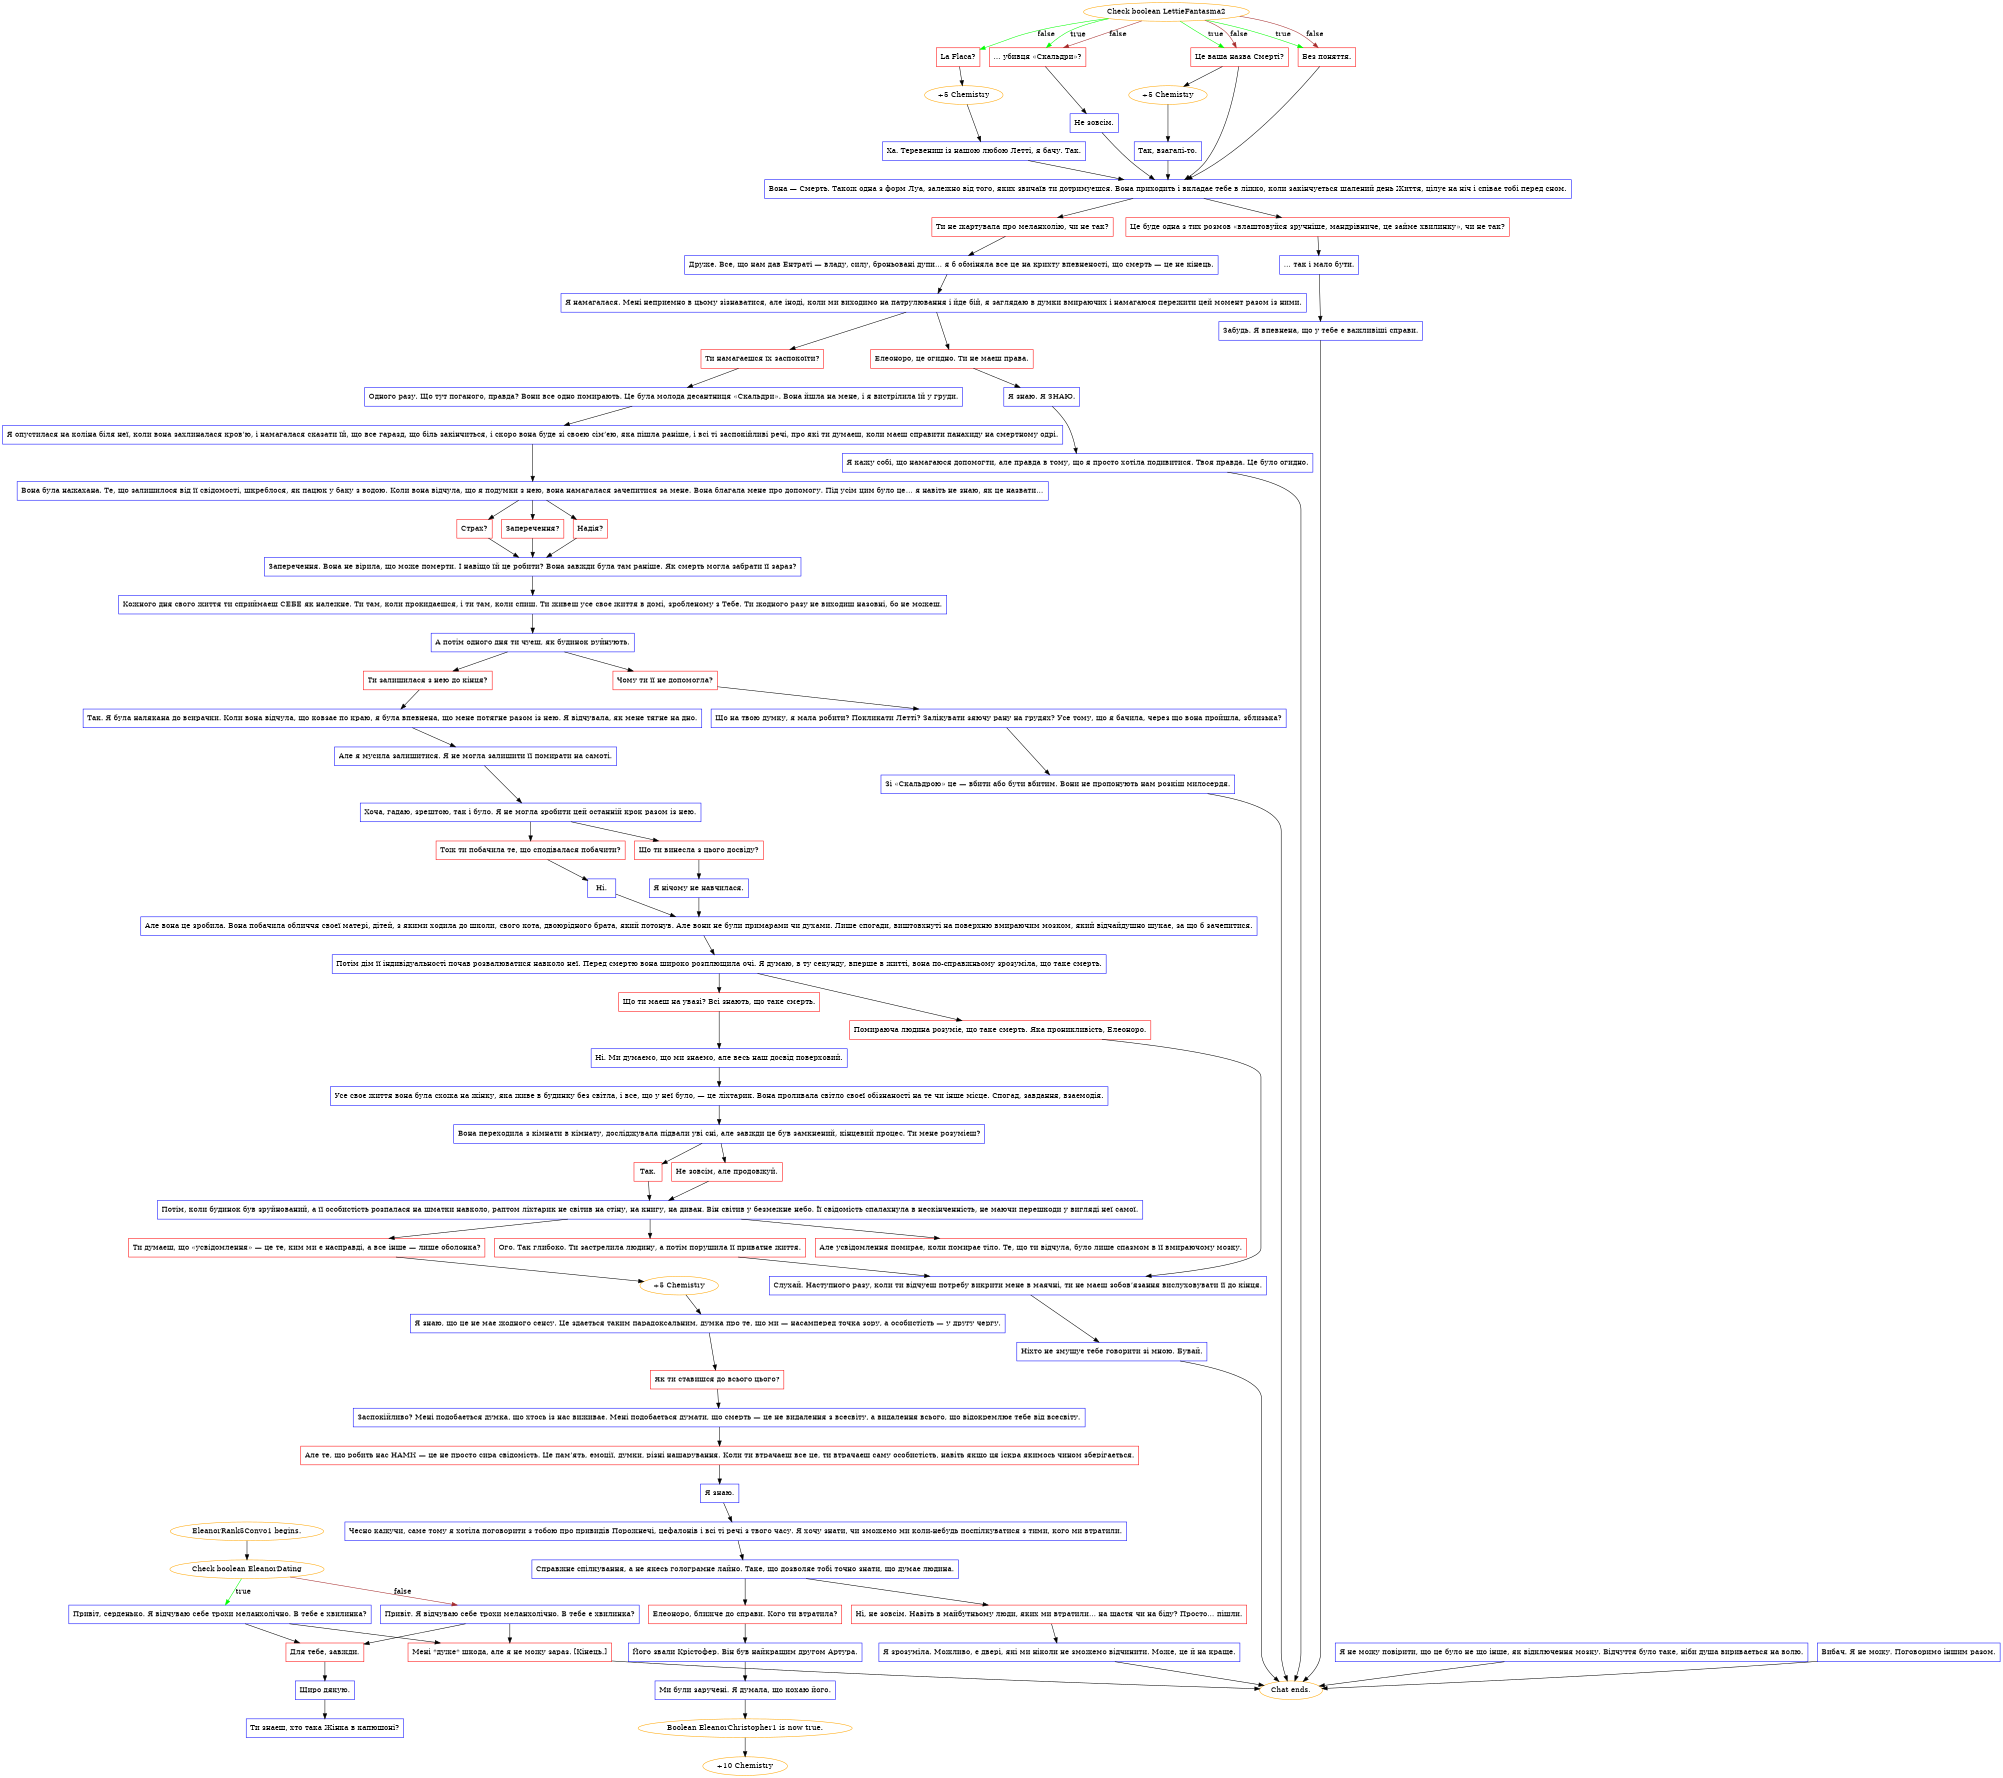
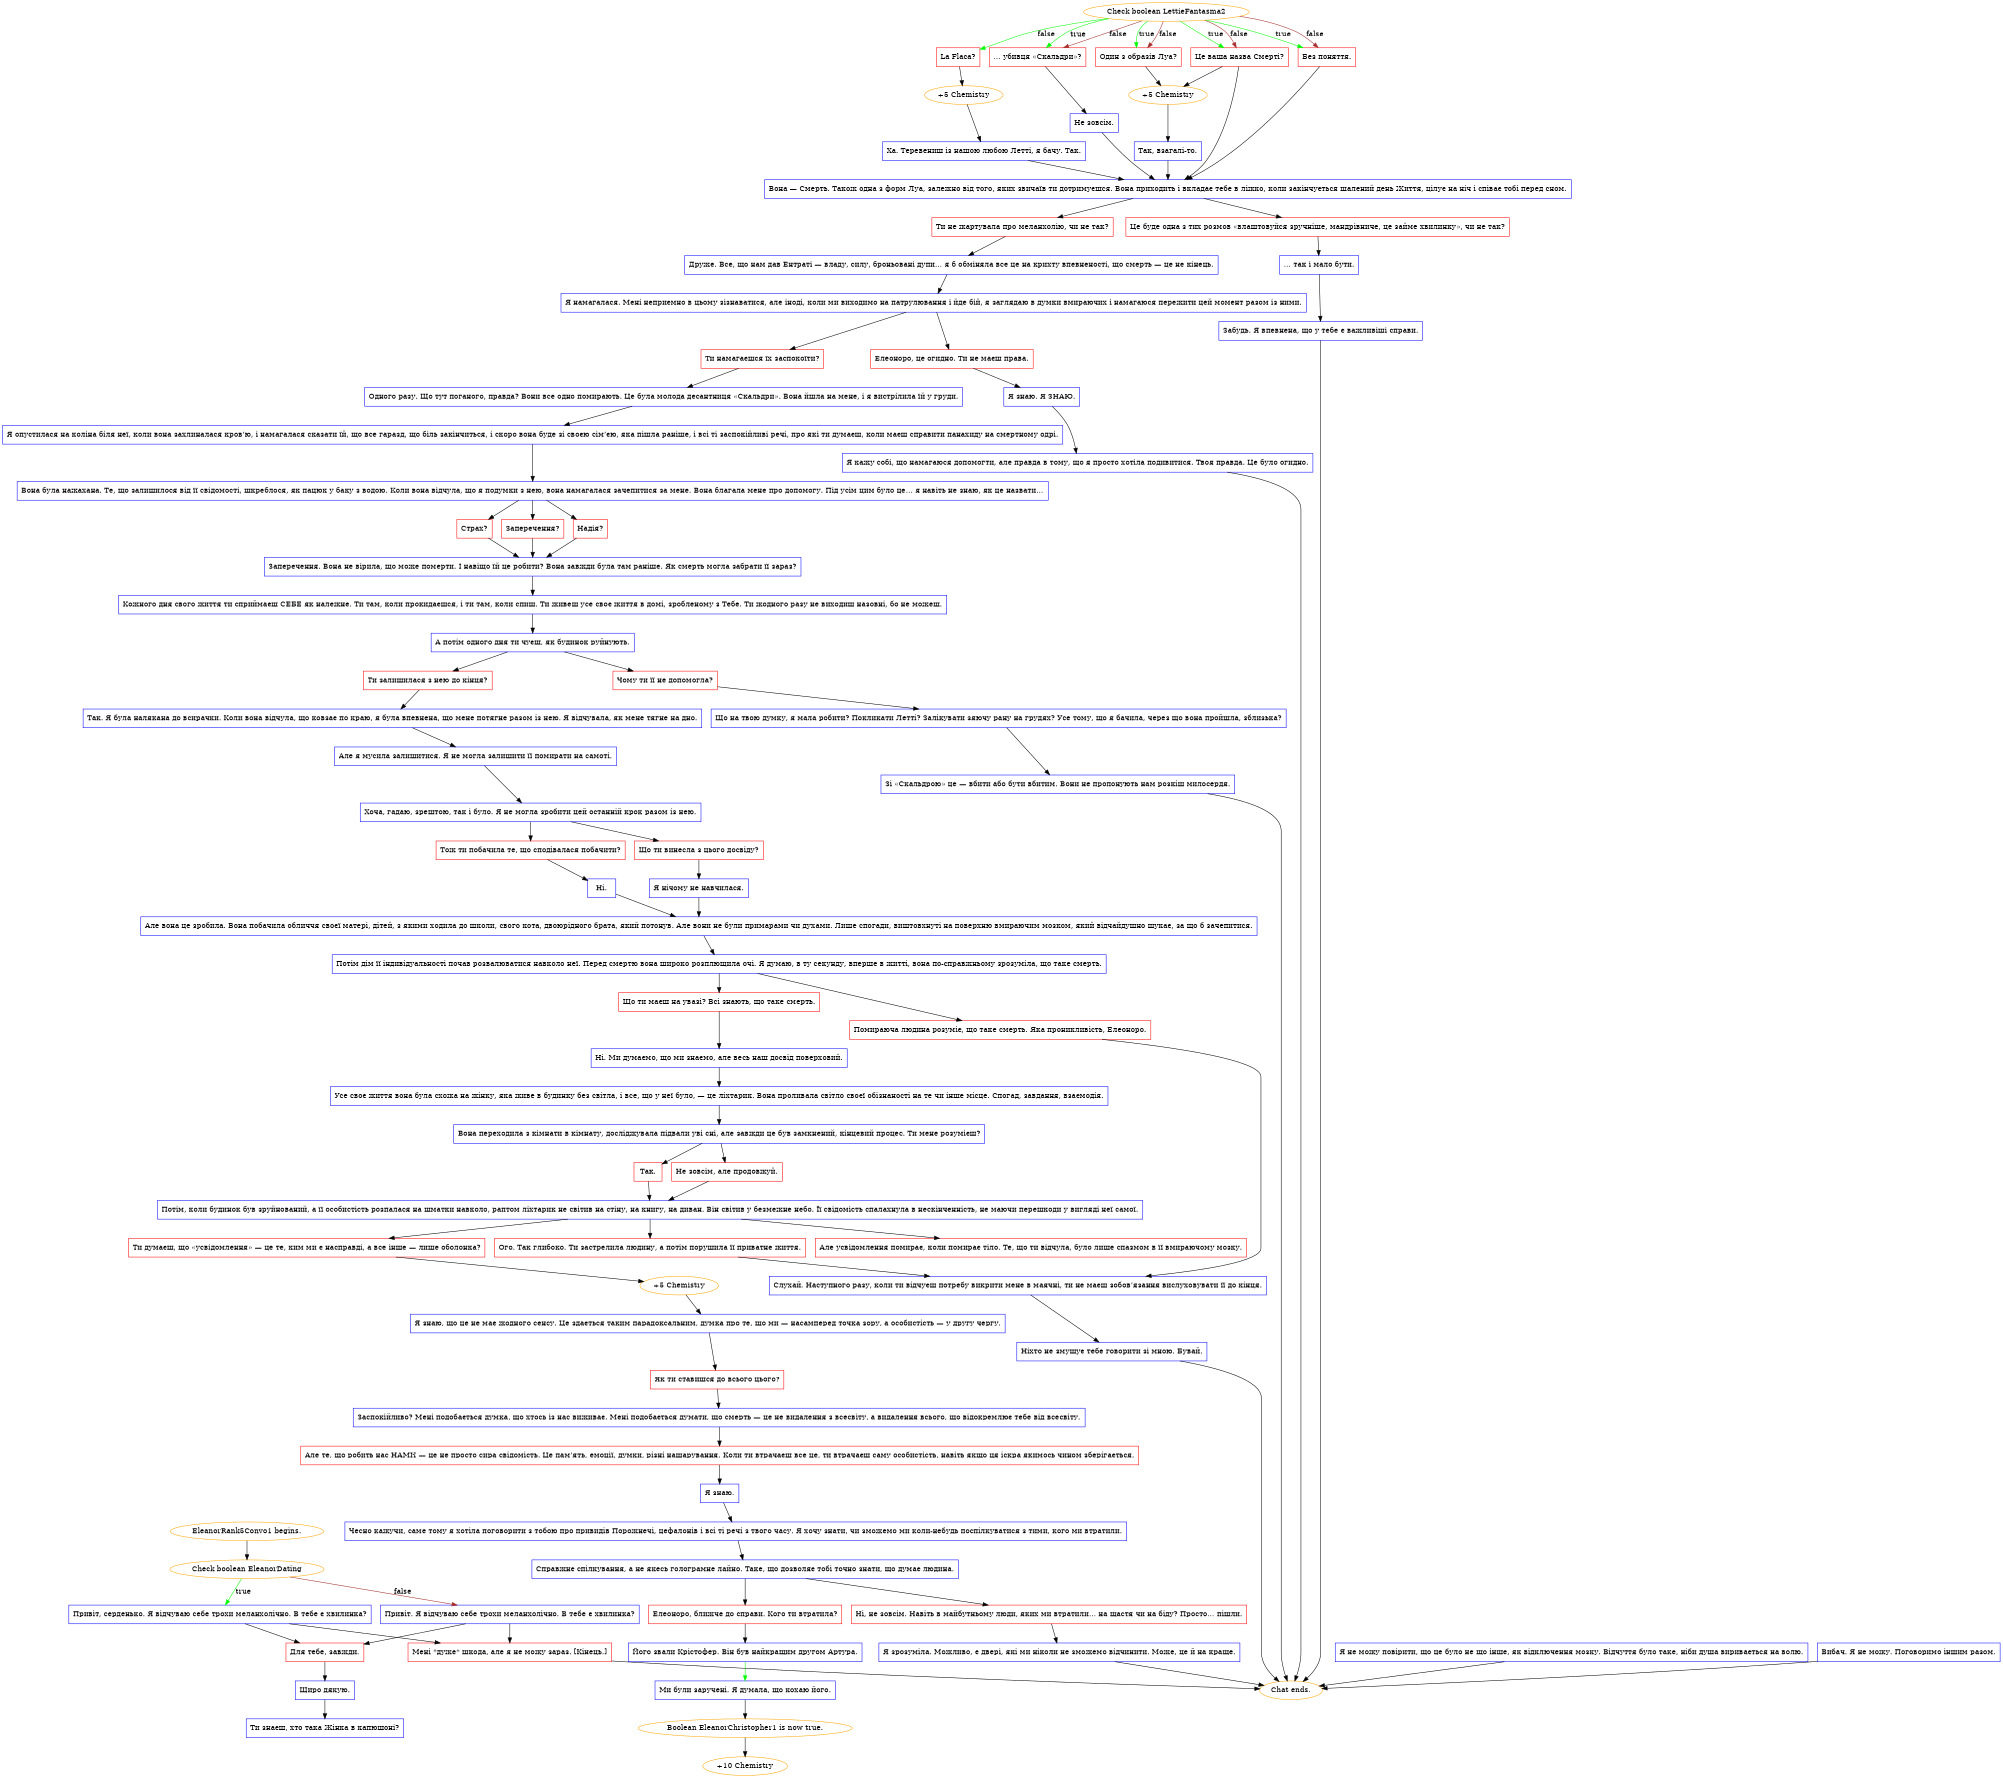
node "Один з образів Луа?": added
edge "Його звали Крістофер. Він був найкращим другом Артура." -> "Ми були заручені. Я думала, що кохаю його.": color black -> green
